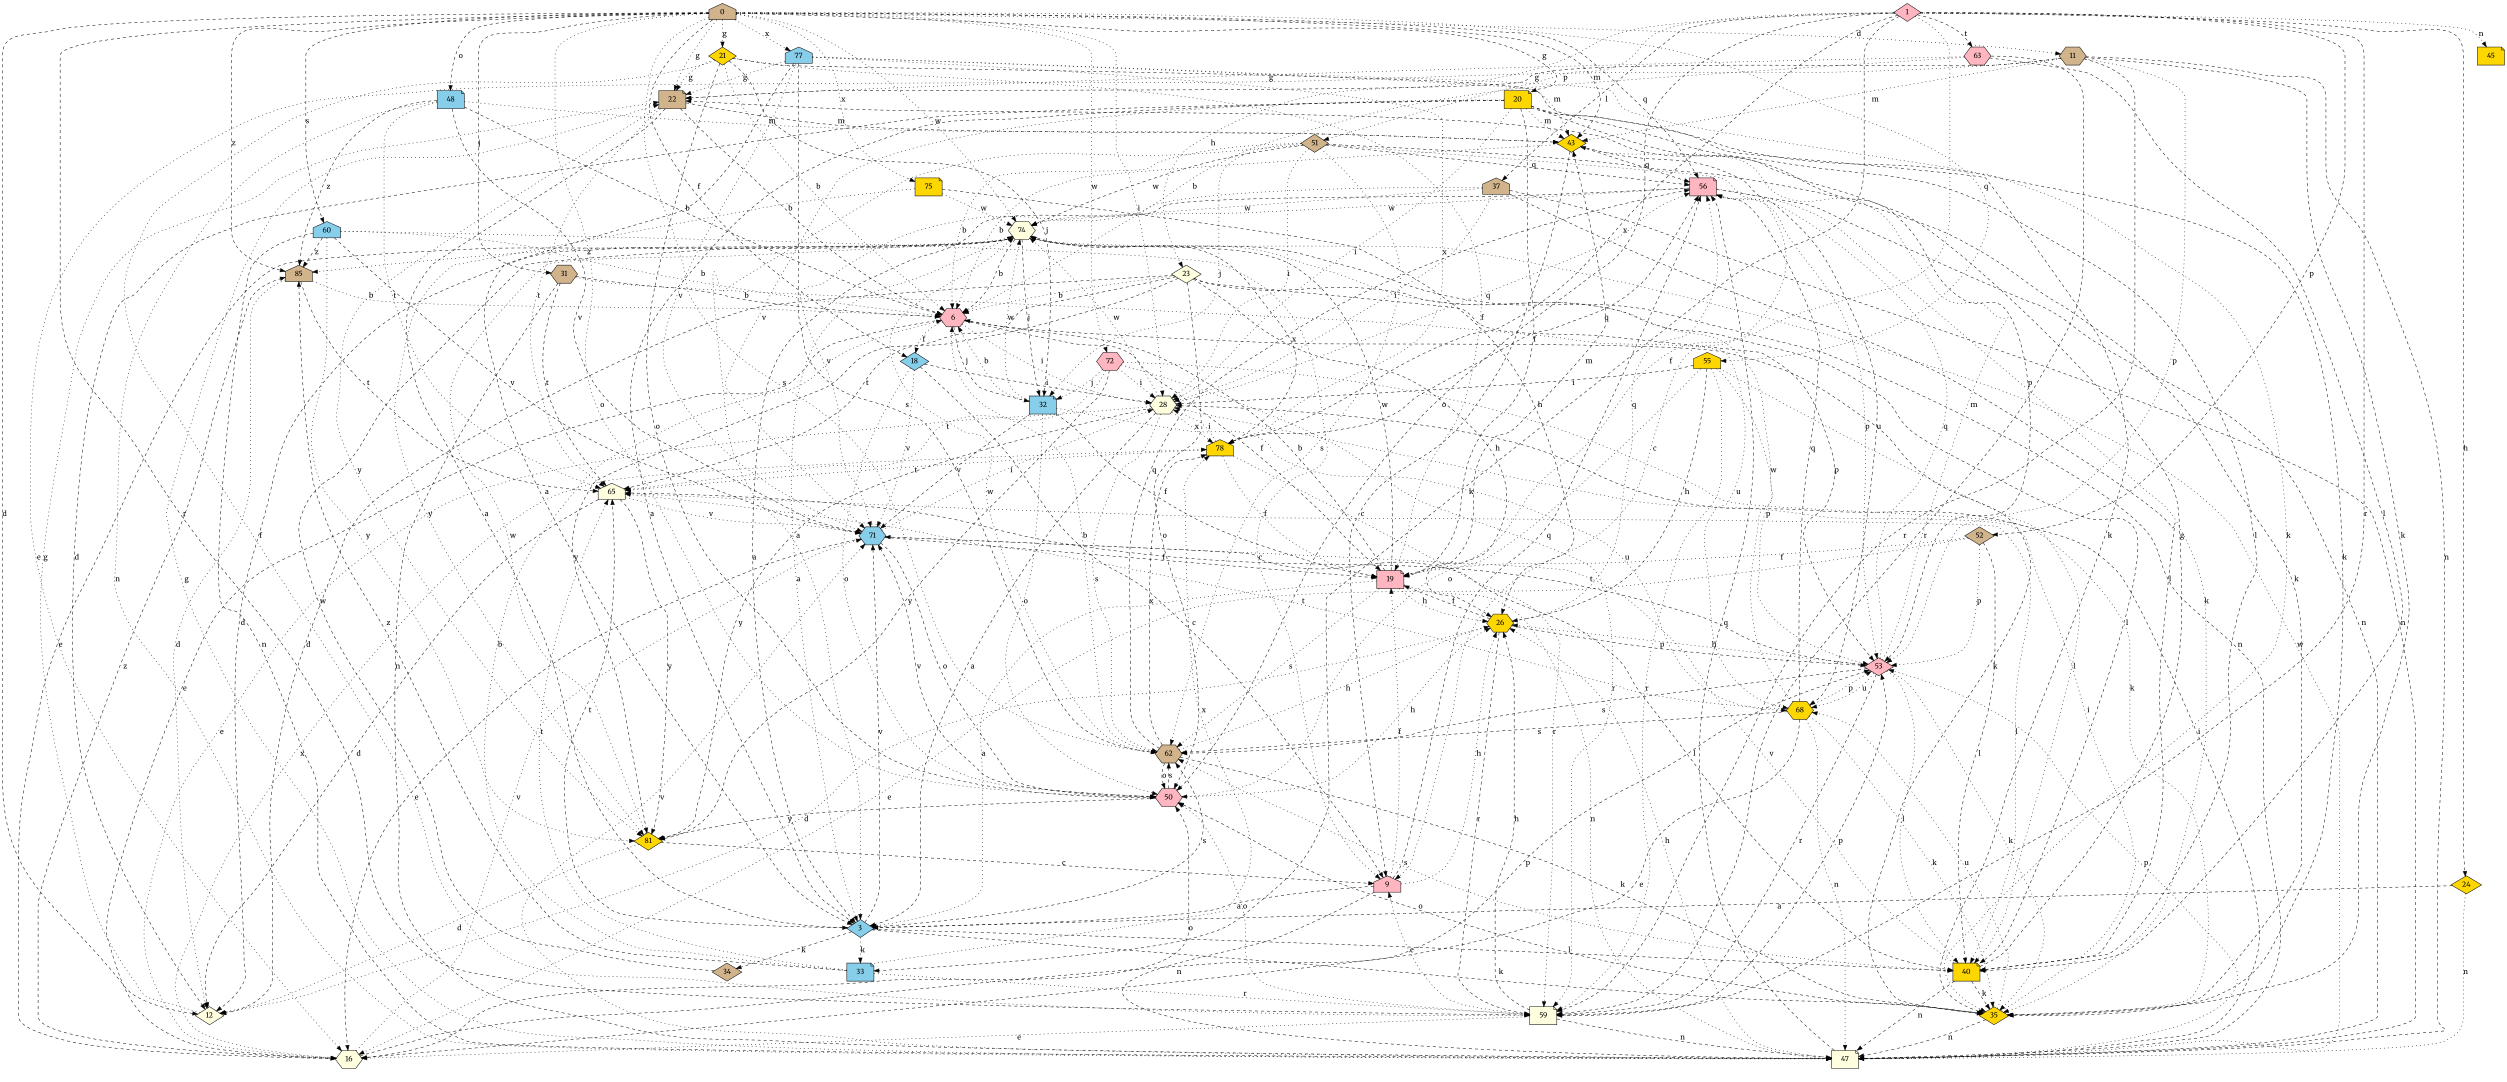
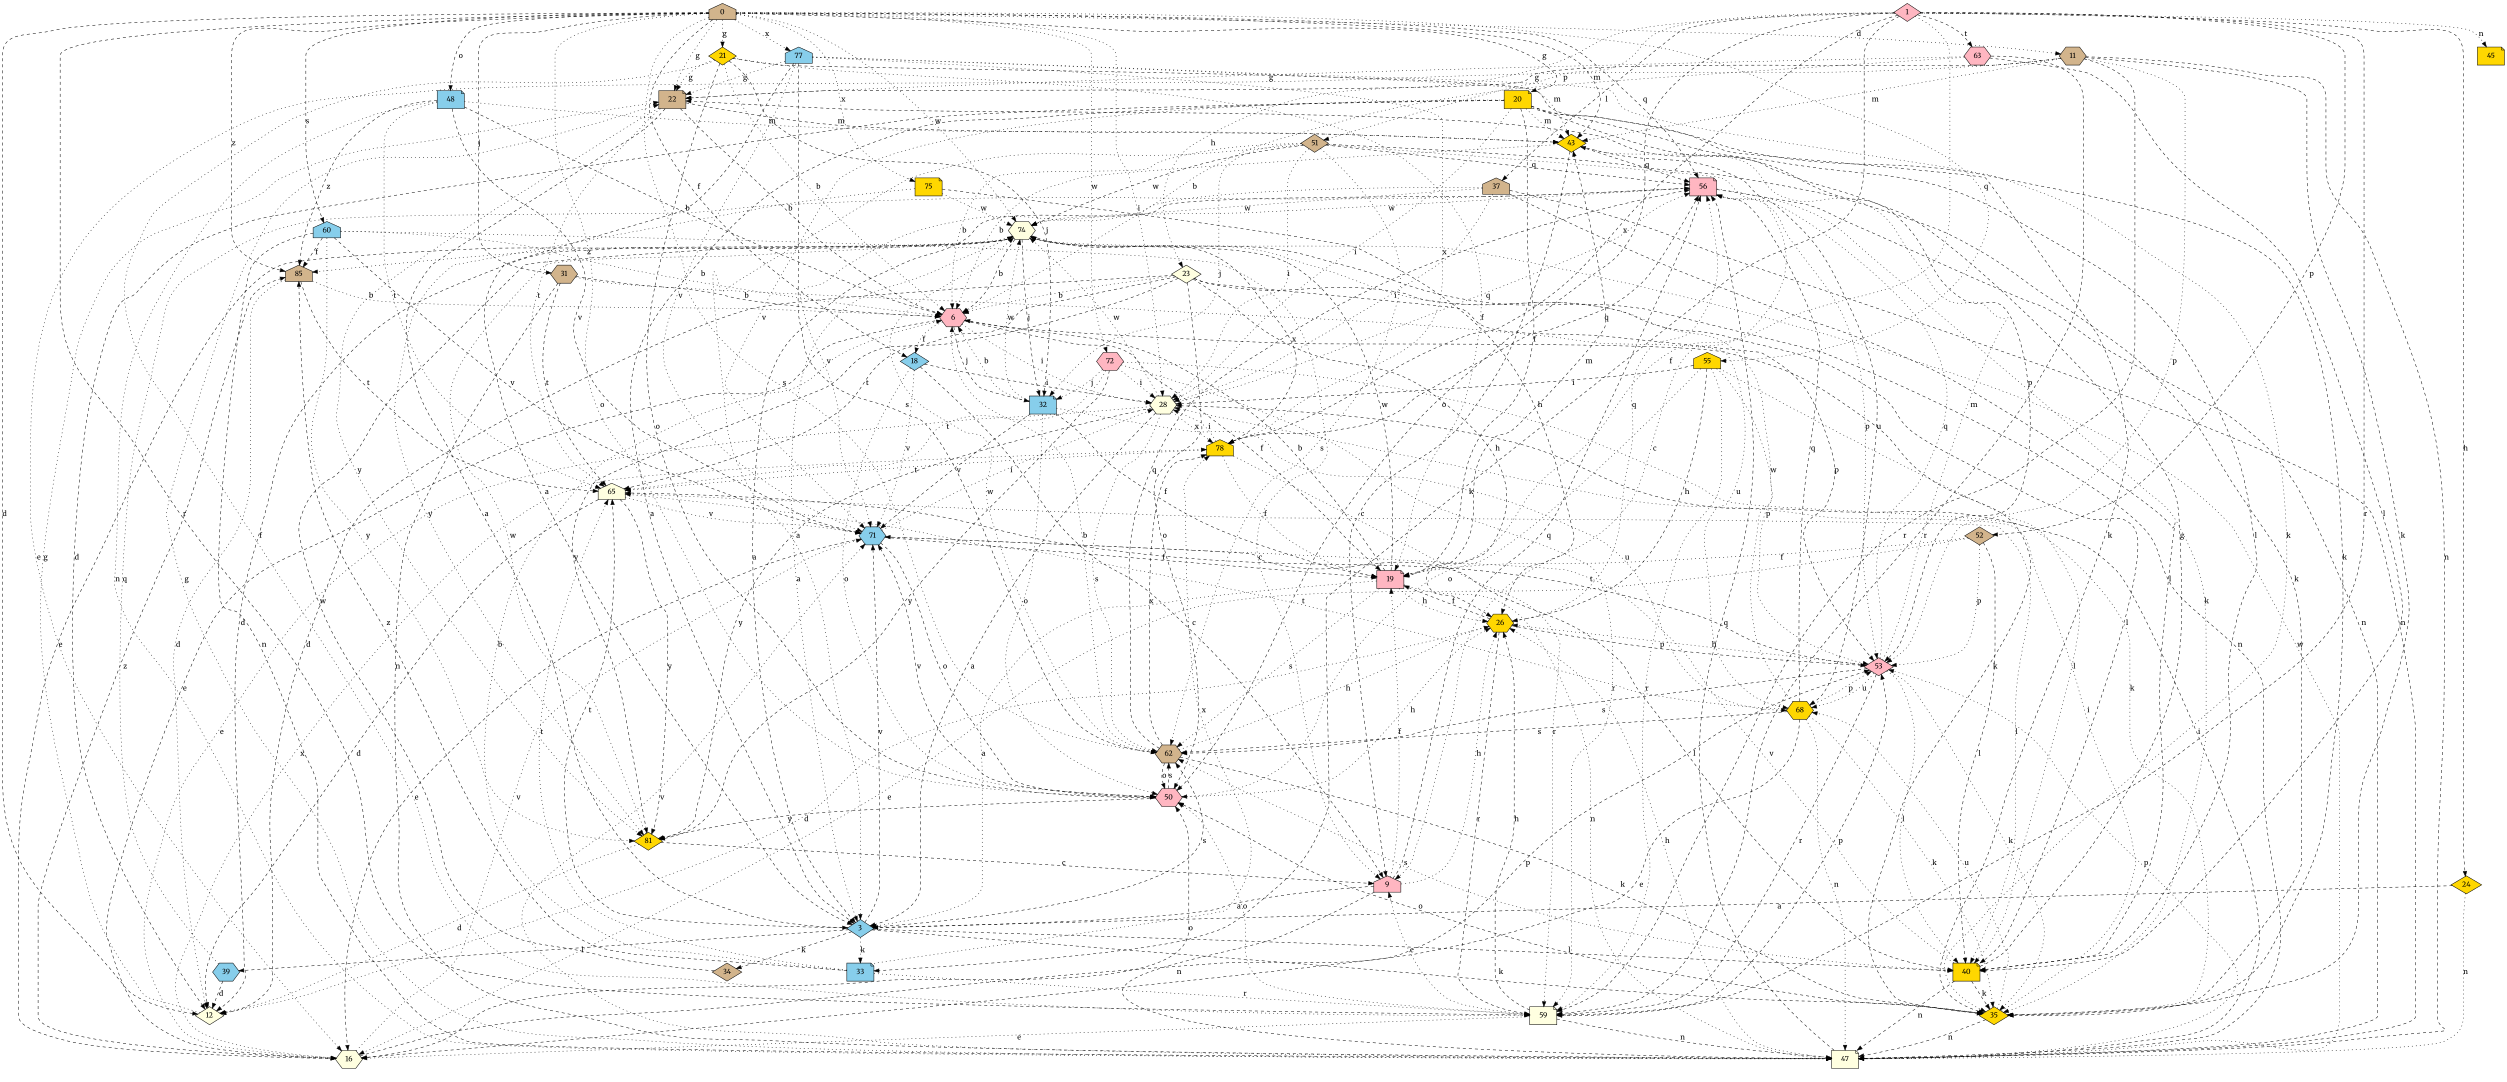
edge "60" -> "85": label "z" -> "f"
node "39": added
